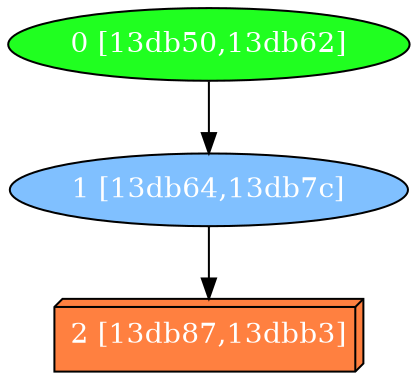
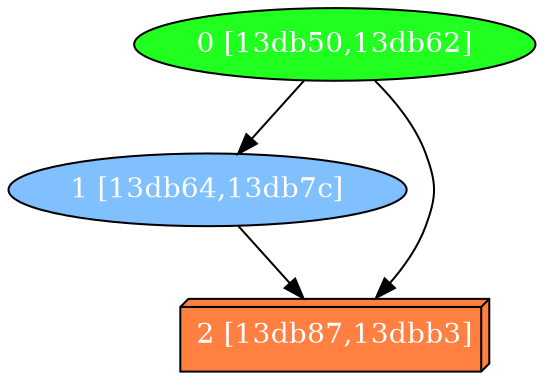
edge "0 [13db50,13db62]" -> "2 [13db87,13dbb3]": added
